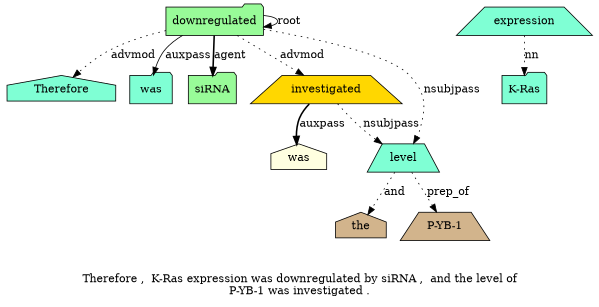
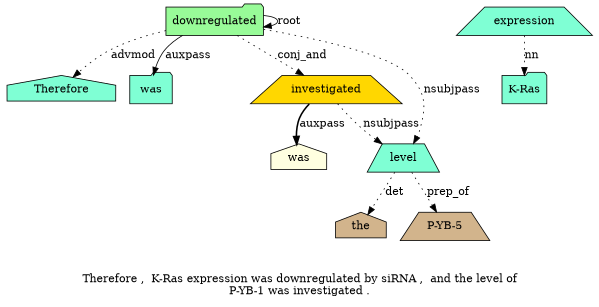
edge "downregulated" -> "investigated": label "advmod" -> "conj_and"
node "siRNA": removed
edge "level" -> "the": label "and" -> "det"
node "P-YB-1": label "P-YB-1" -> "P-YB-5"
